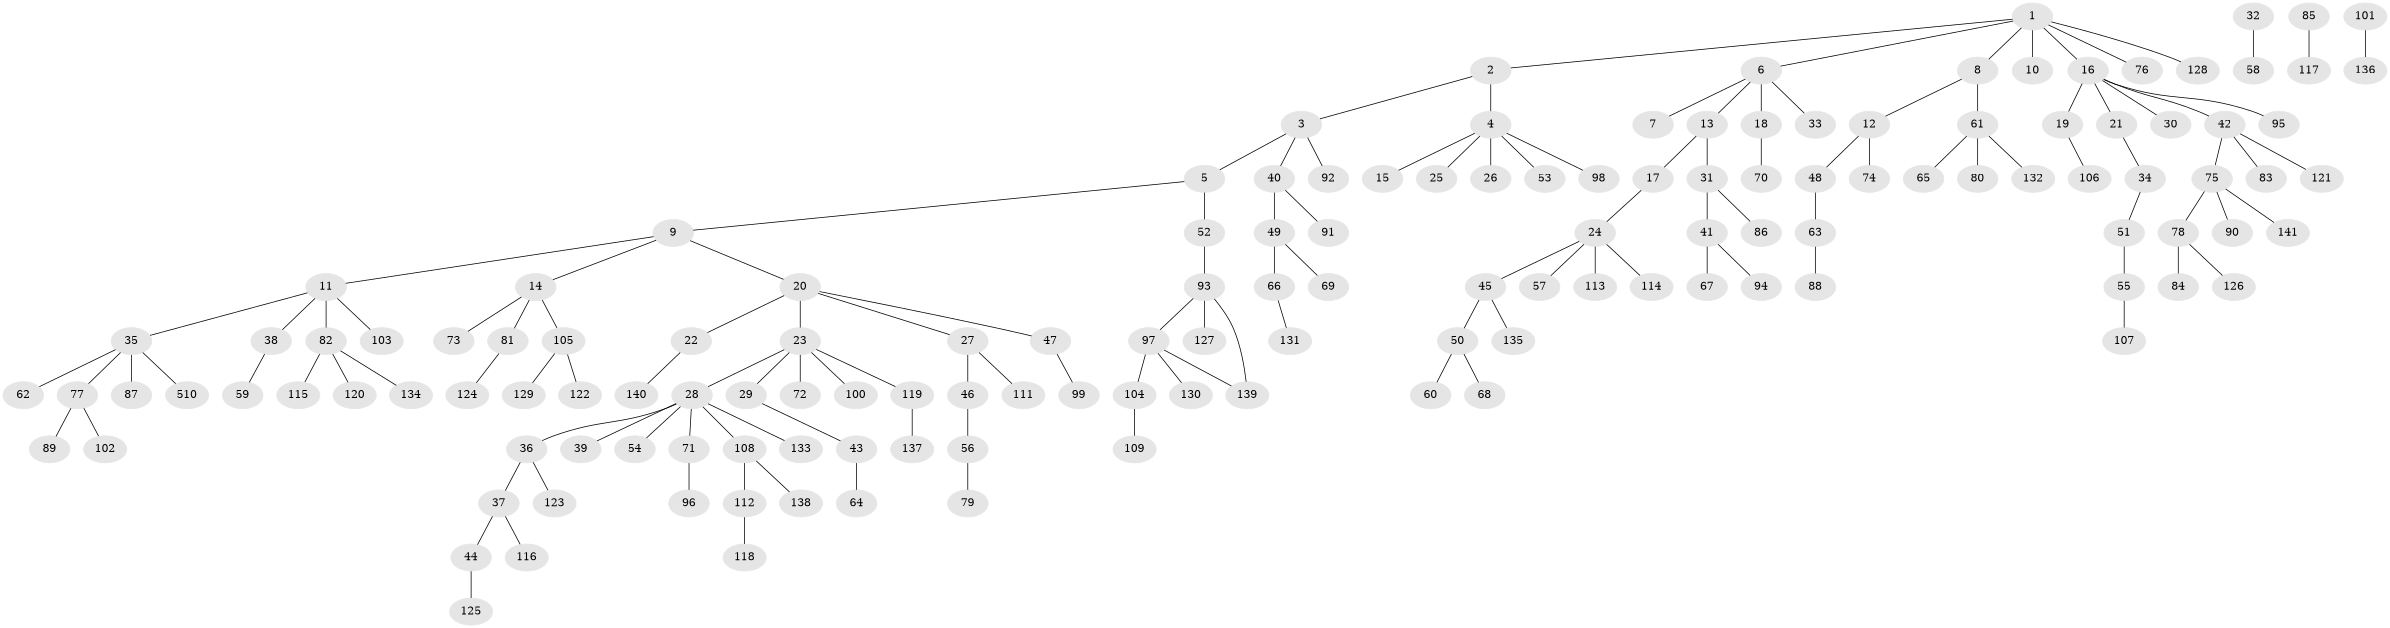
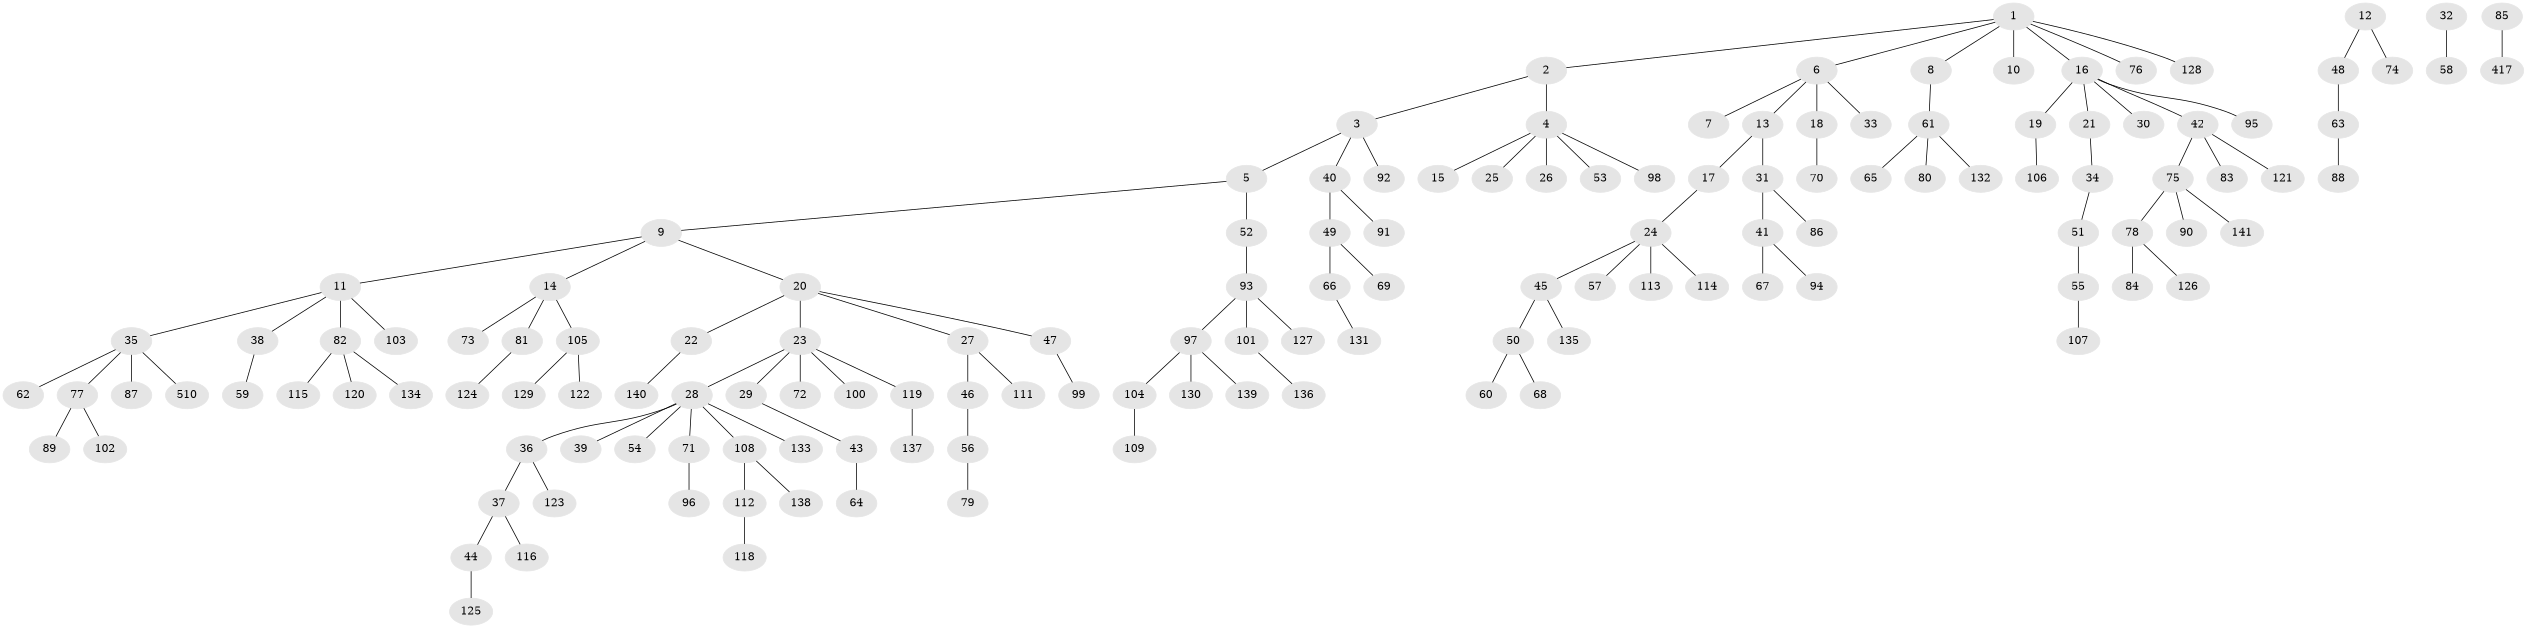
node "117": label "117" -> "417"
edge "8" -- "12": removed
edge "93" -- "139": now "93" -- "101"
